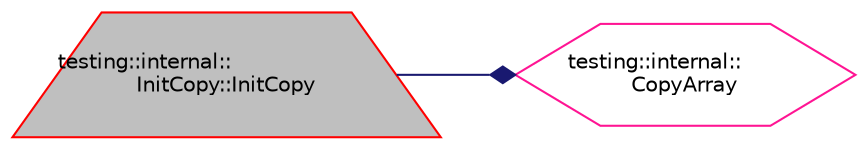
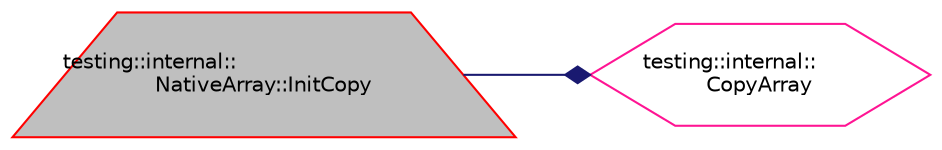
node "testing::internal:: InitCopy::InitCopy": label "testing::internal:: InitCopy::InitCopy" -> "testing::internal:: NativeArray::InitCopy"
